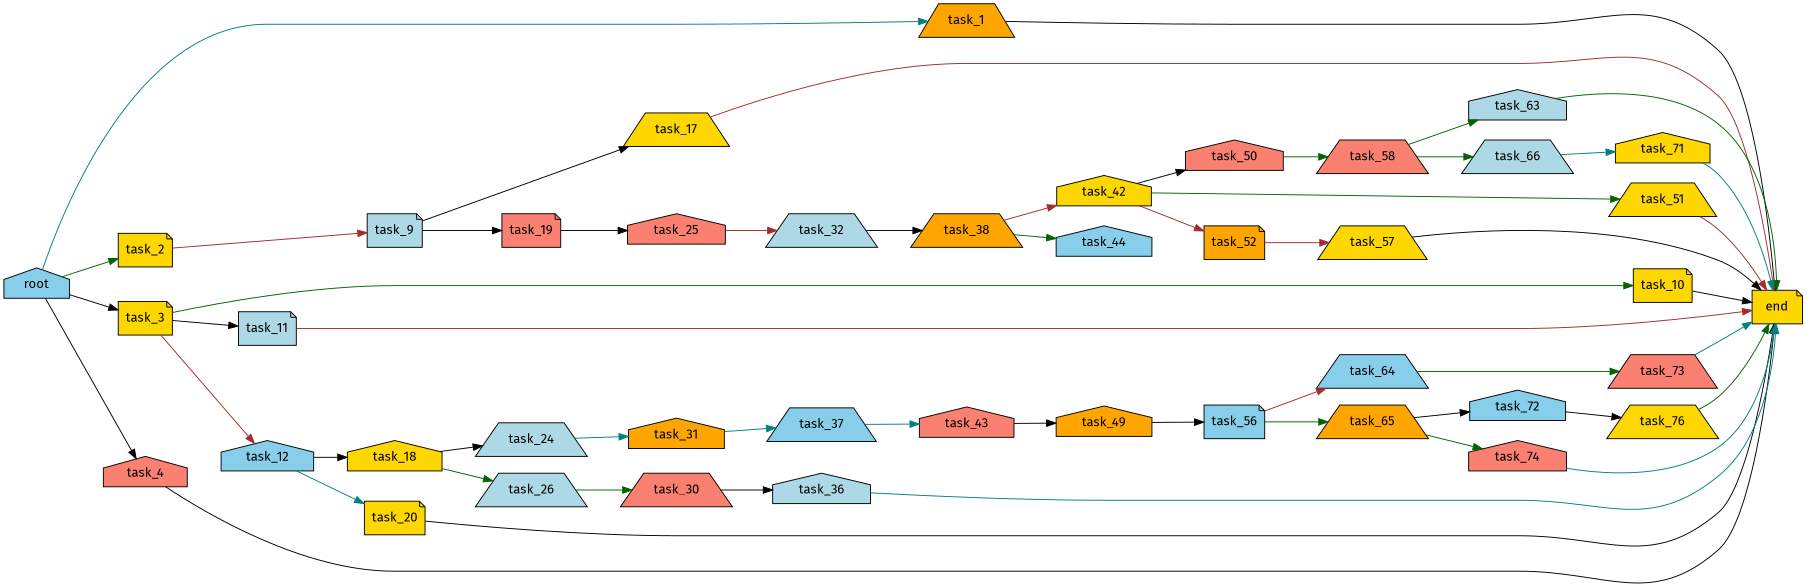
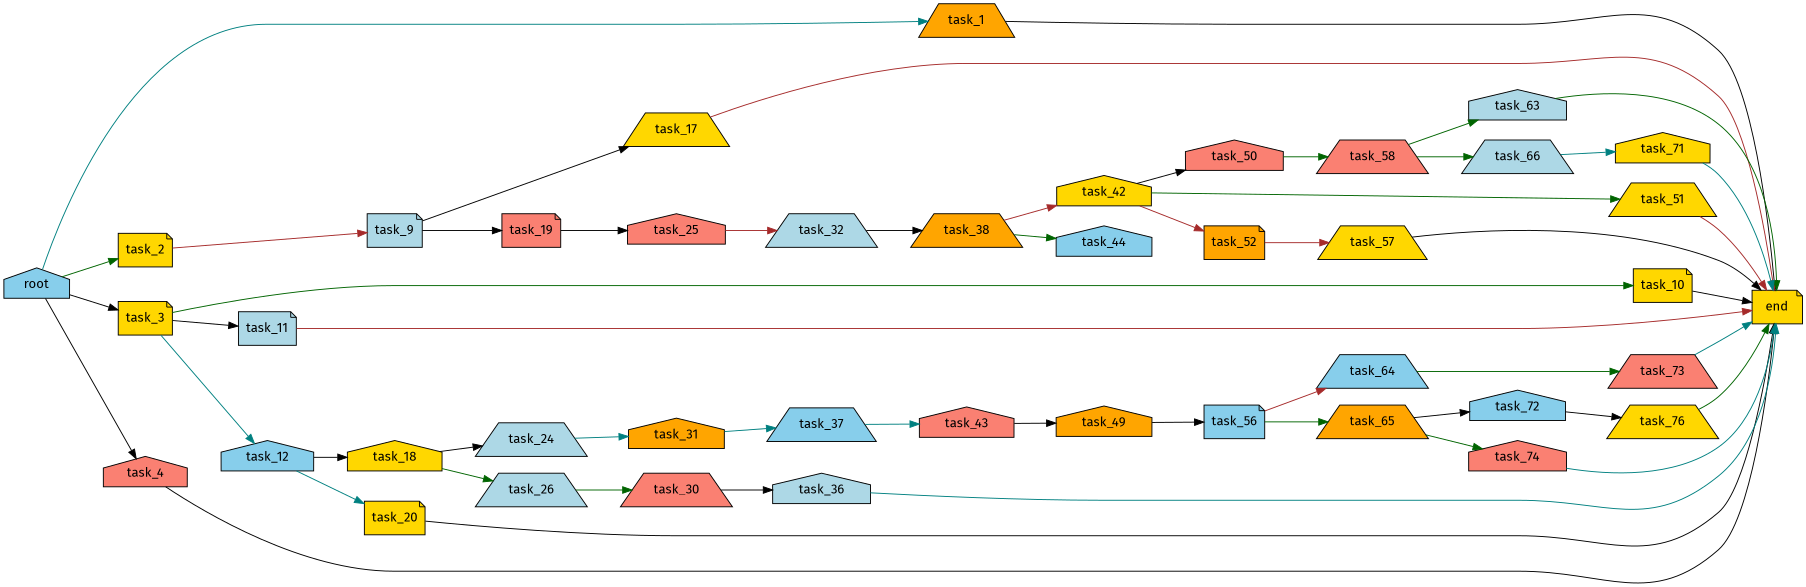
edge "task_3" -> "task_12": color brown -> teal
